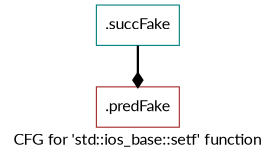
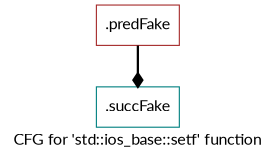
edge ".succFake" -> ".predFake": reversed
